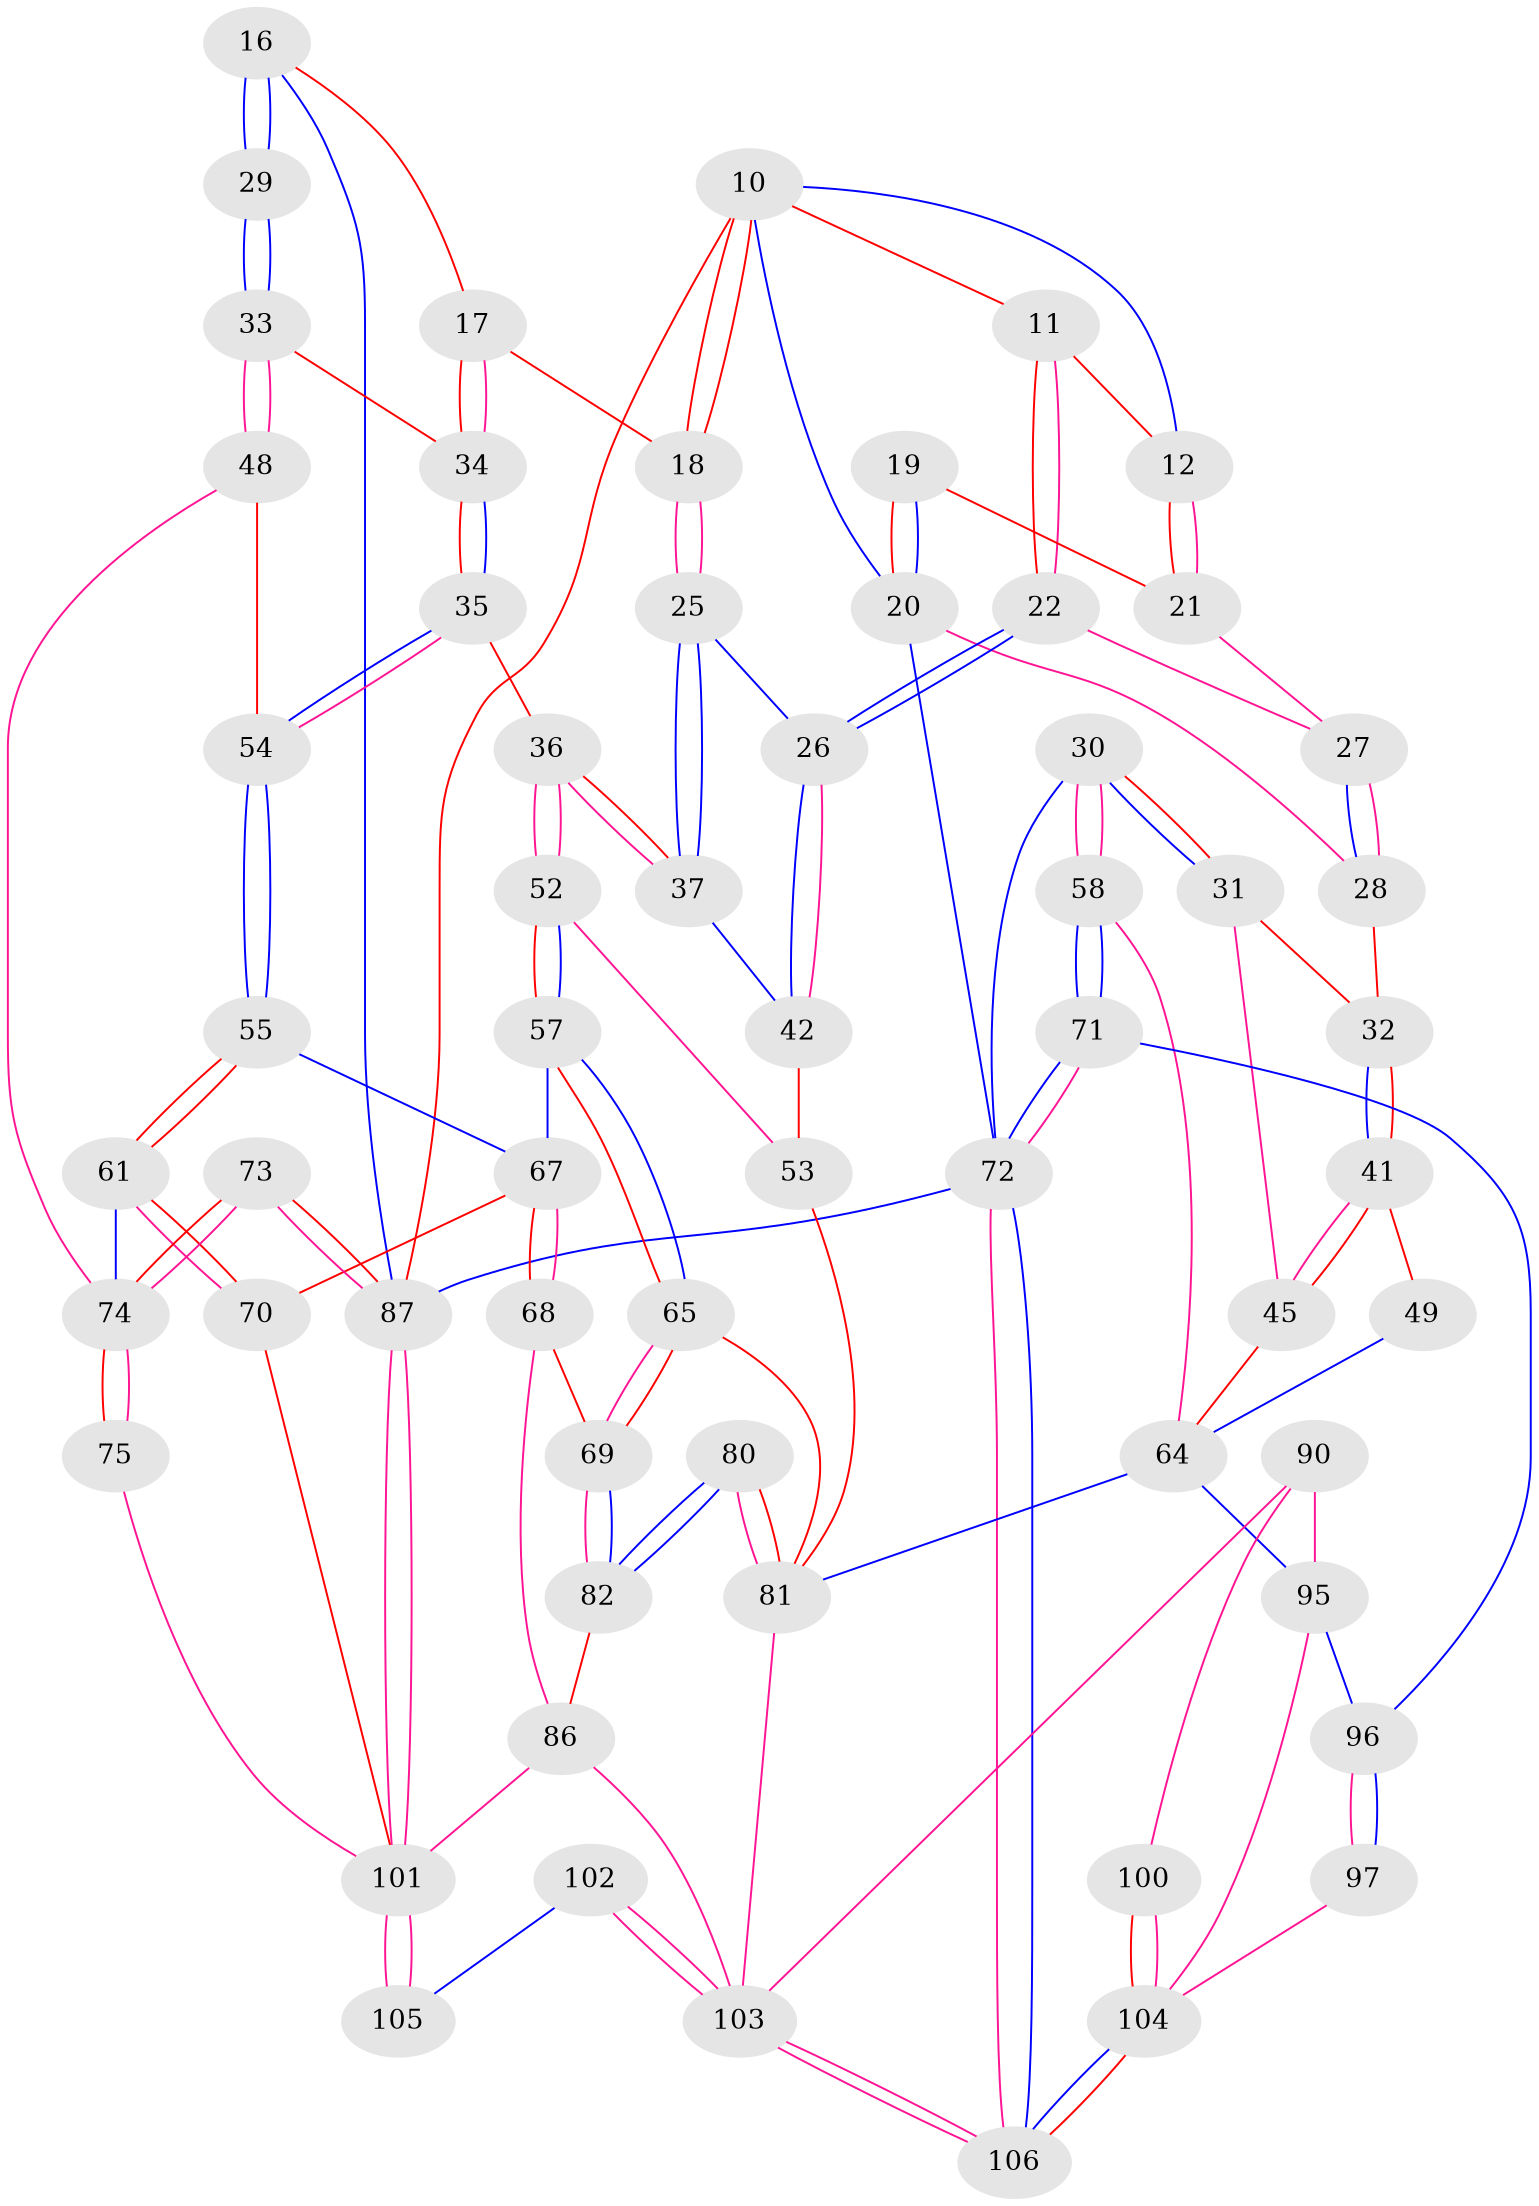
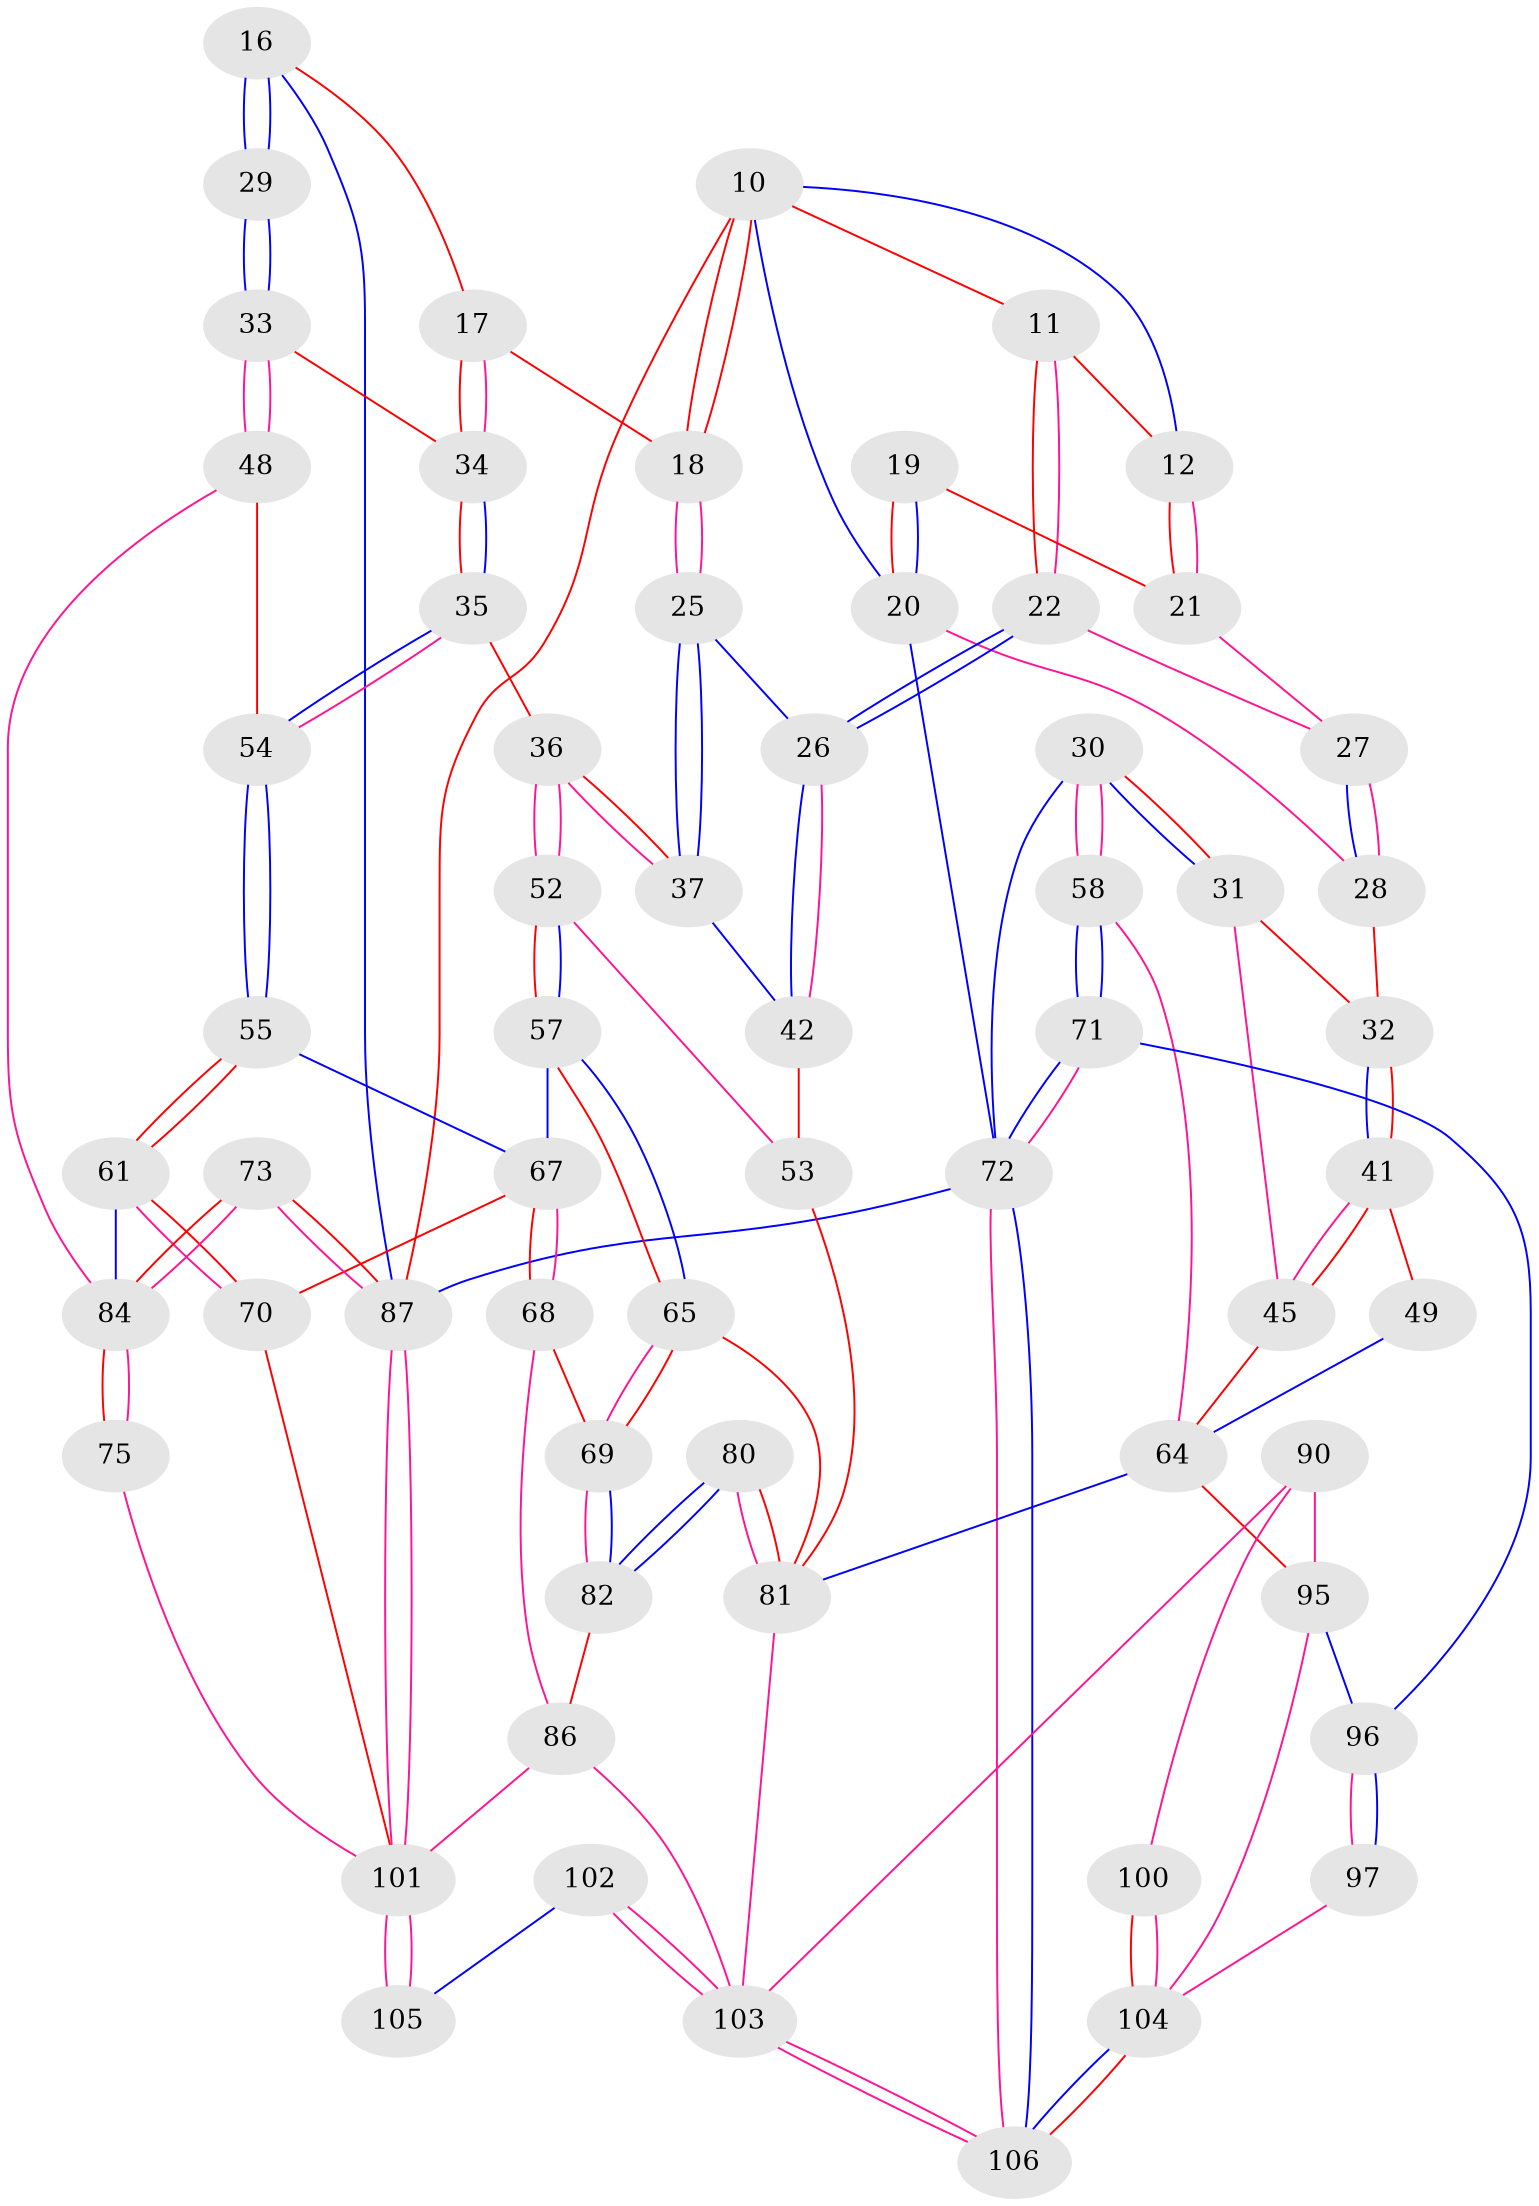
node "74": label "74" -> "84"
edge "64" -- "95": color blue -> red
